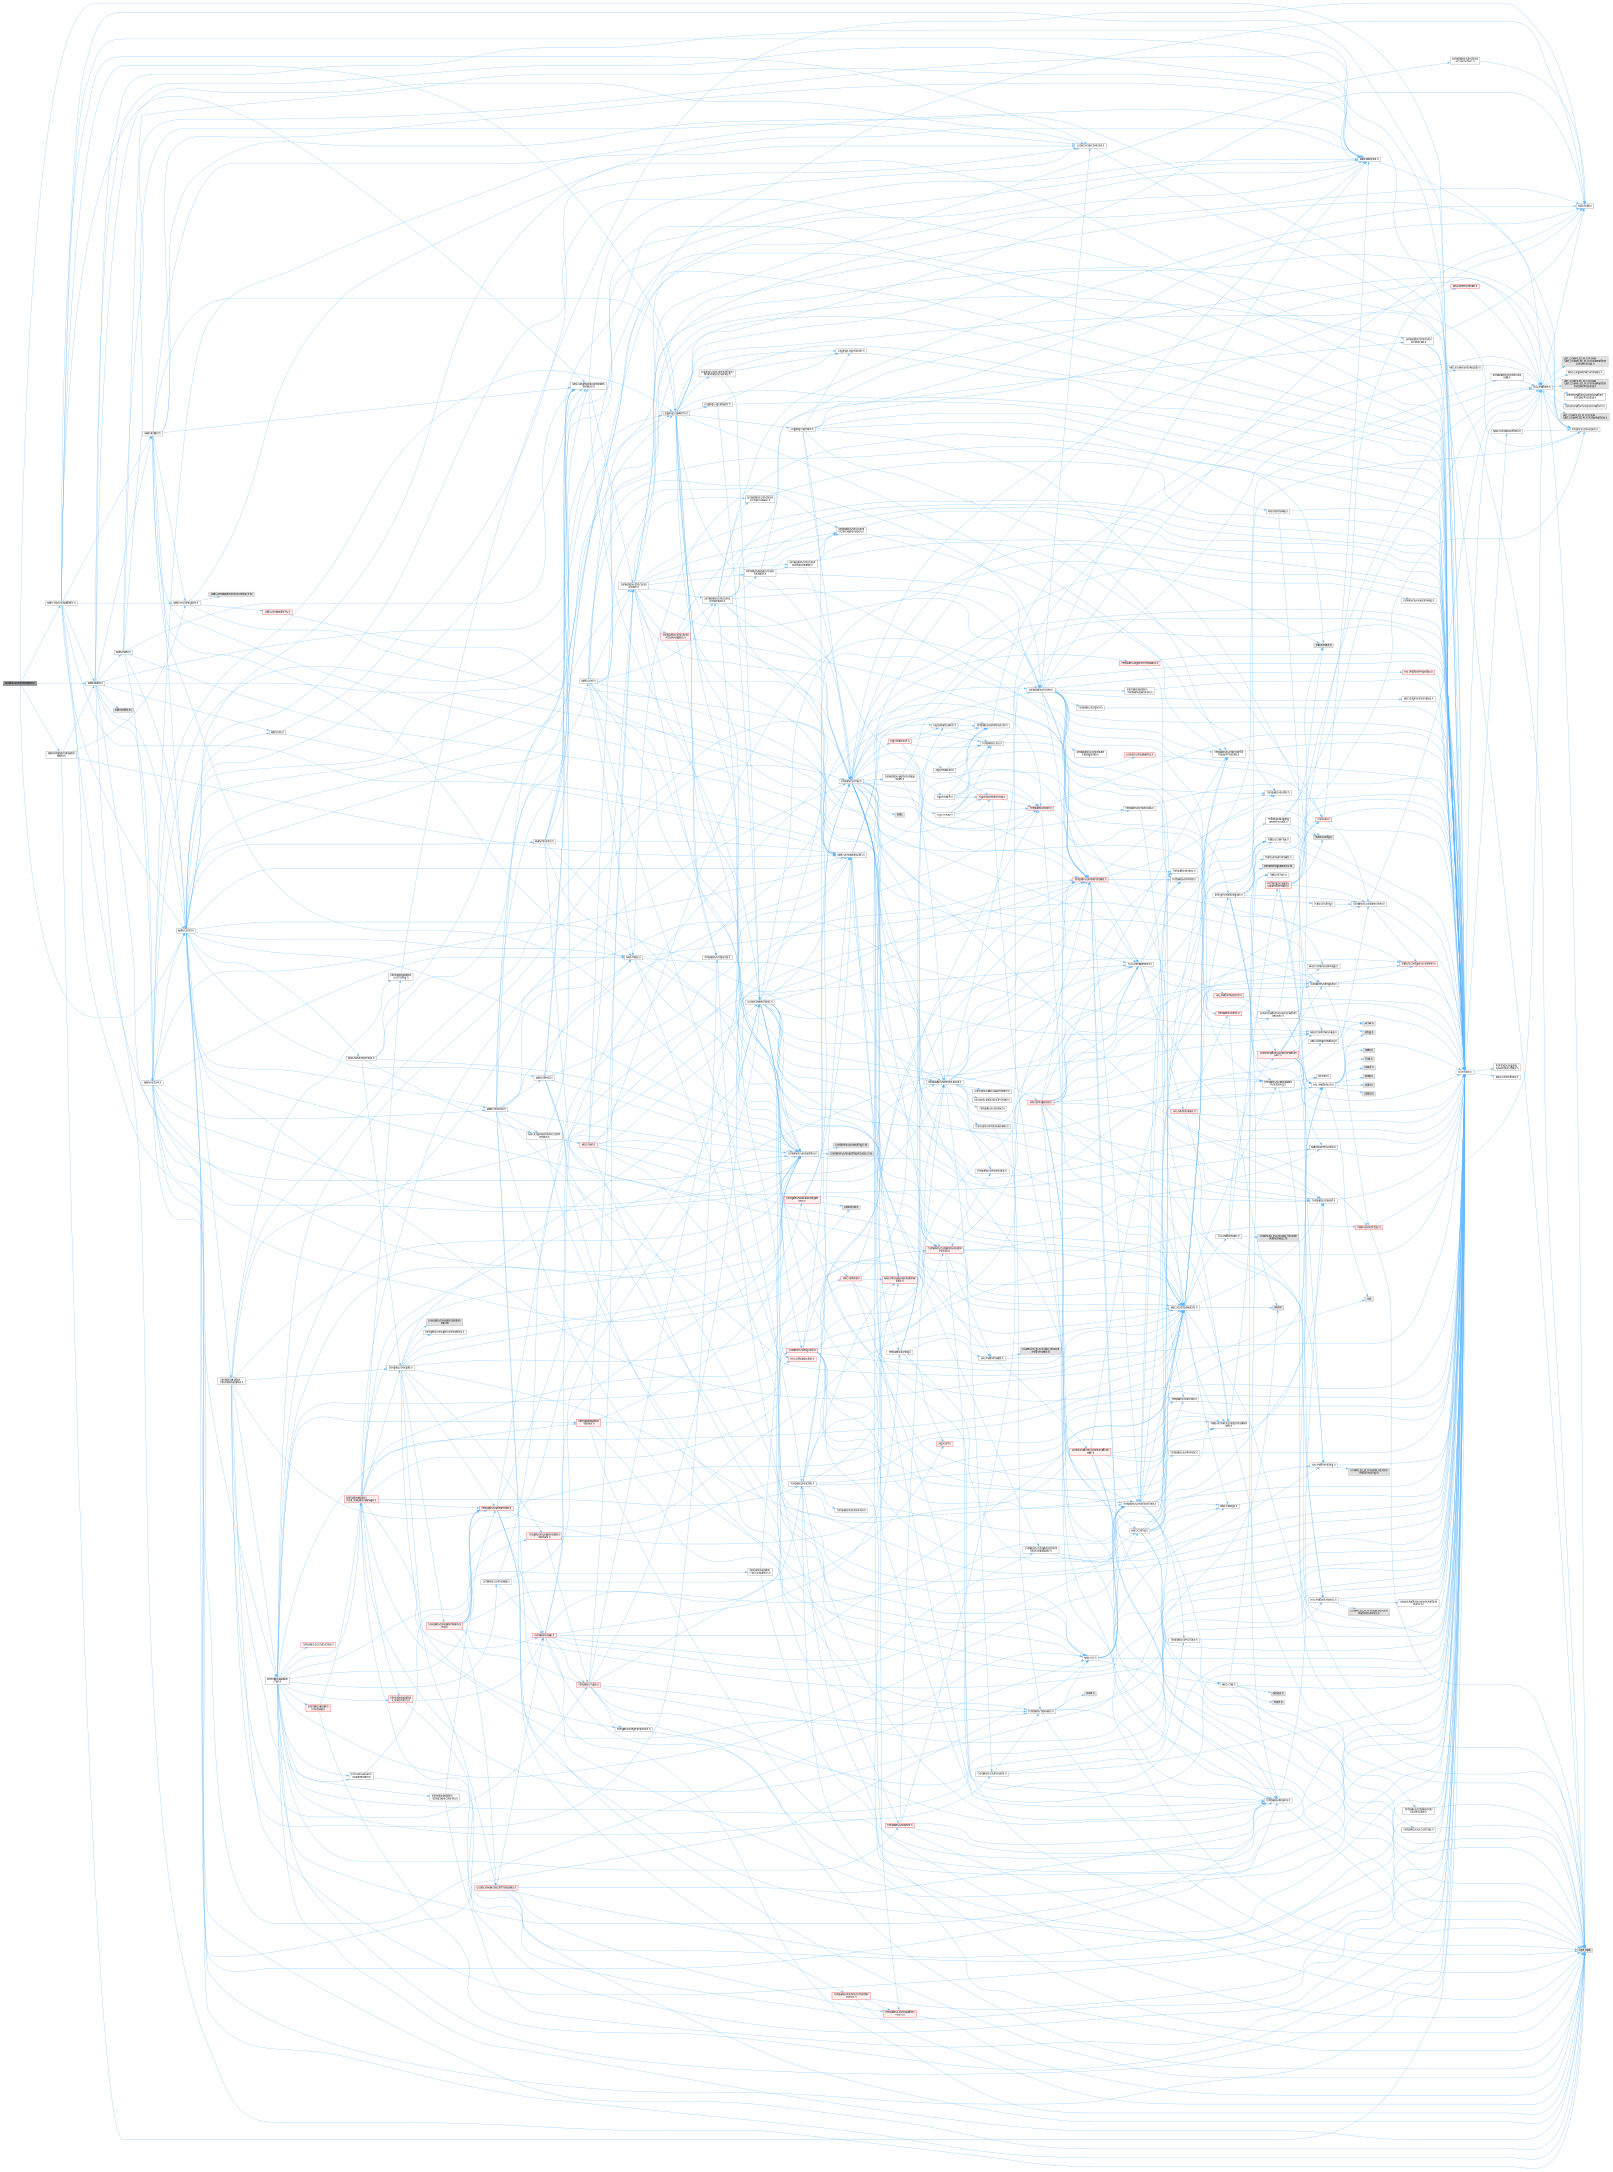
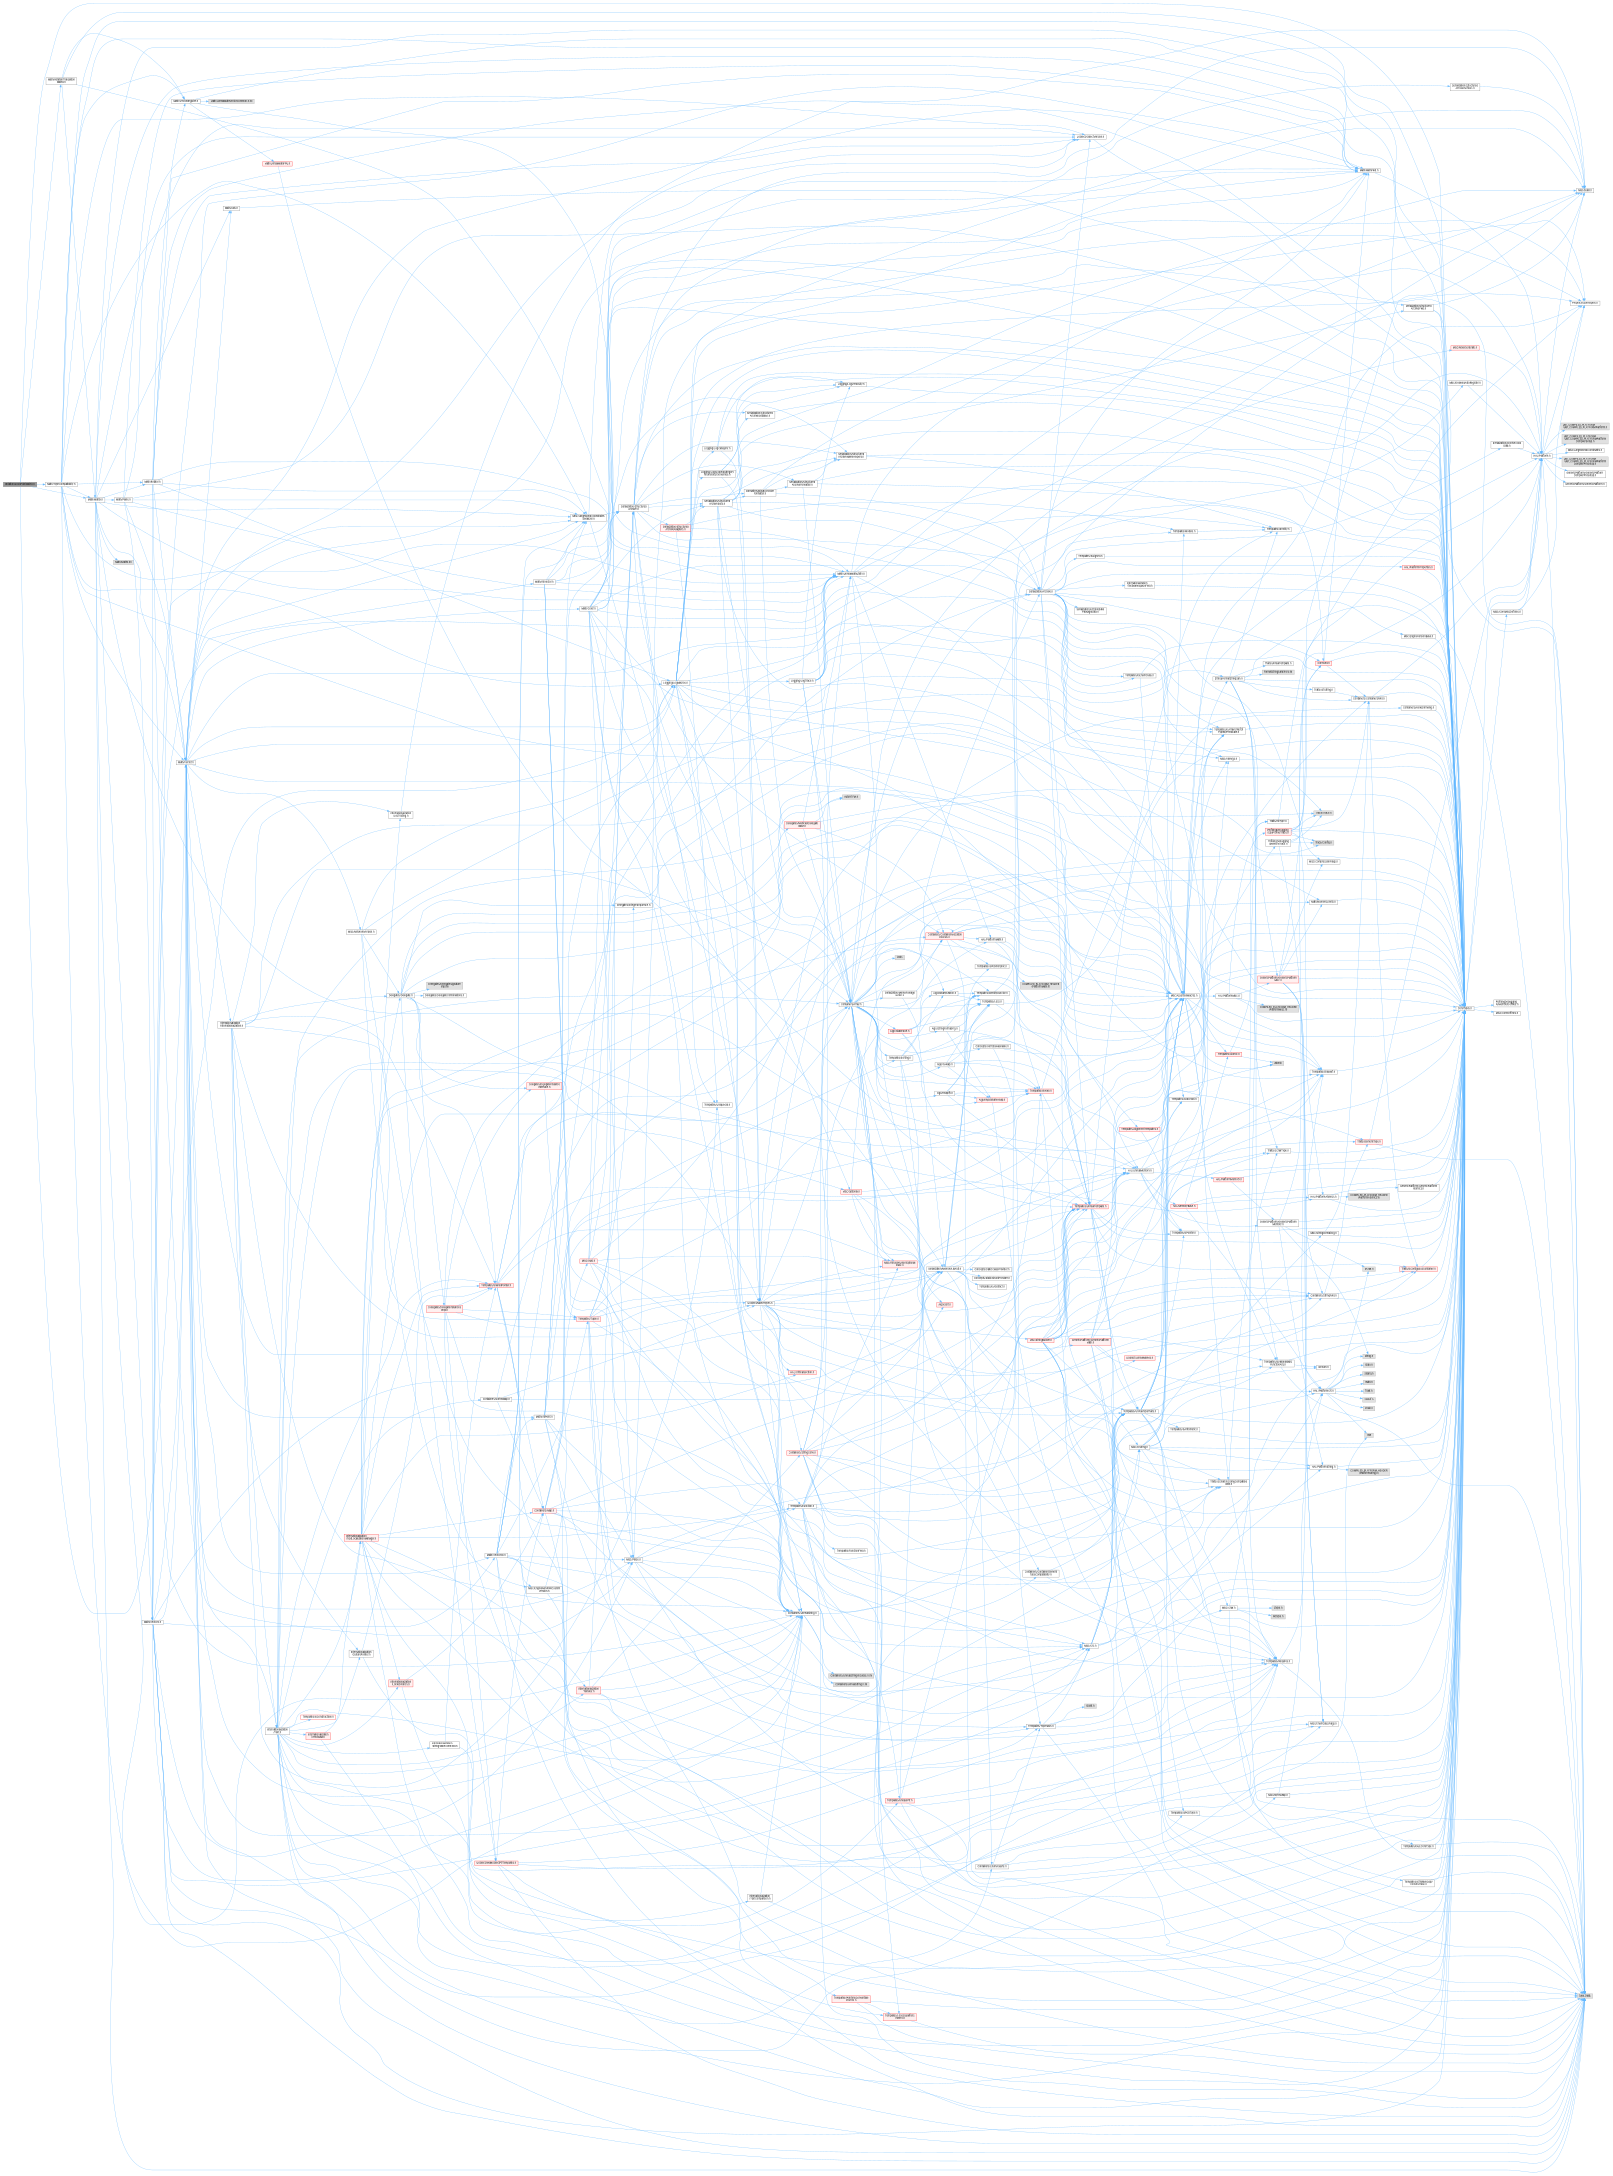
edge "Misc/EngineNetworkCustom Version.h" -> "Misc/Build.h": now "Misc/Parse.h" -> "Misc/Build.h"
node "Algo/HeapSort.h": label "Algo/HeapSort.h" -> "Algo/StringFormatArg.h"
edge "Math/Axis.h" -> "Math/UnrealMathUtility.h": now "Math/Matrix.h" -> "Math/UnrealMathUtility.h"
